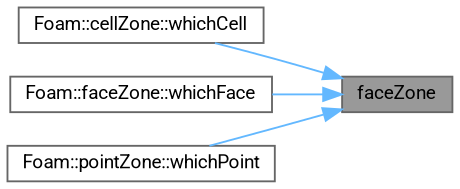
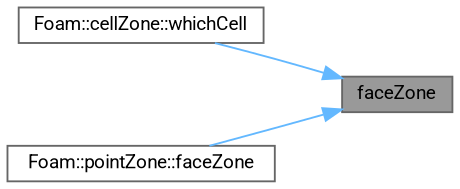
node "Foam::faceZone::whichFace": removed
node "Foam::pointZone::whichPoint": label "Foam::pointZone::whichPoint" -> "Foam::pointZone::faceZone"
